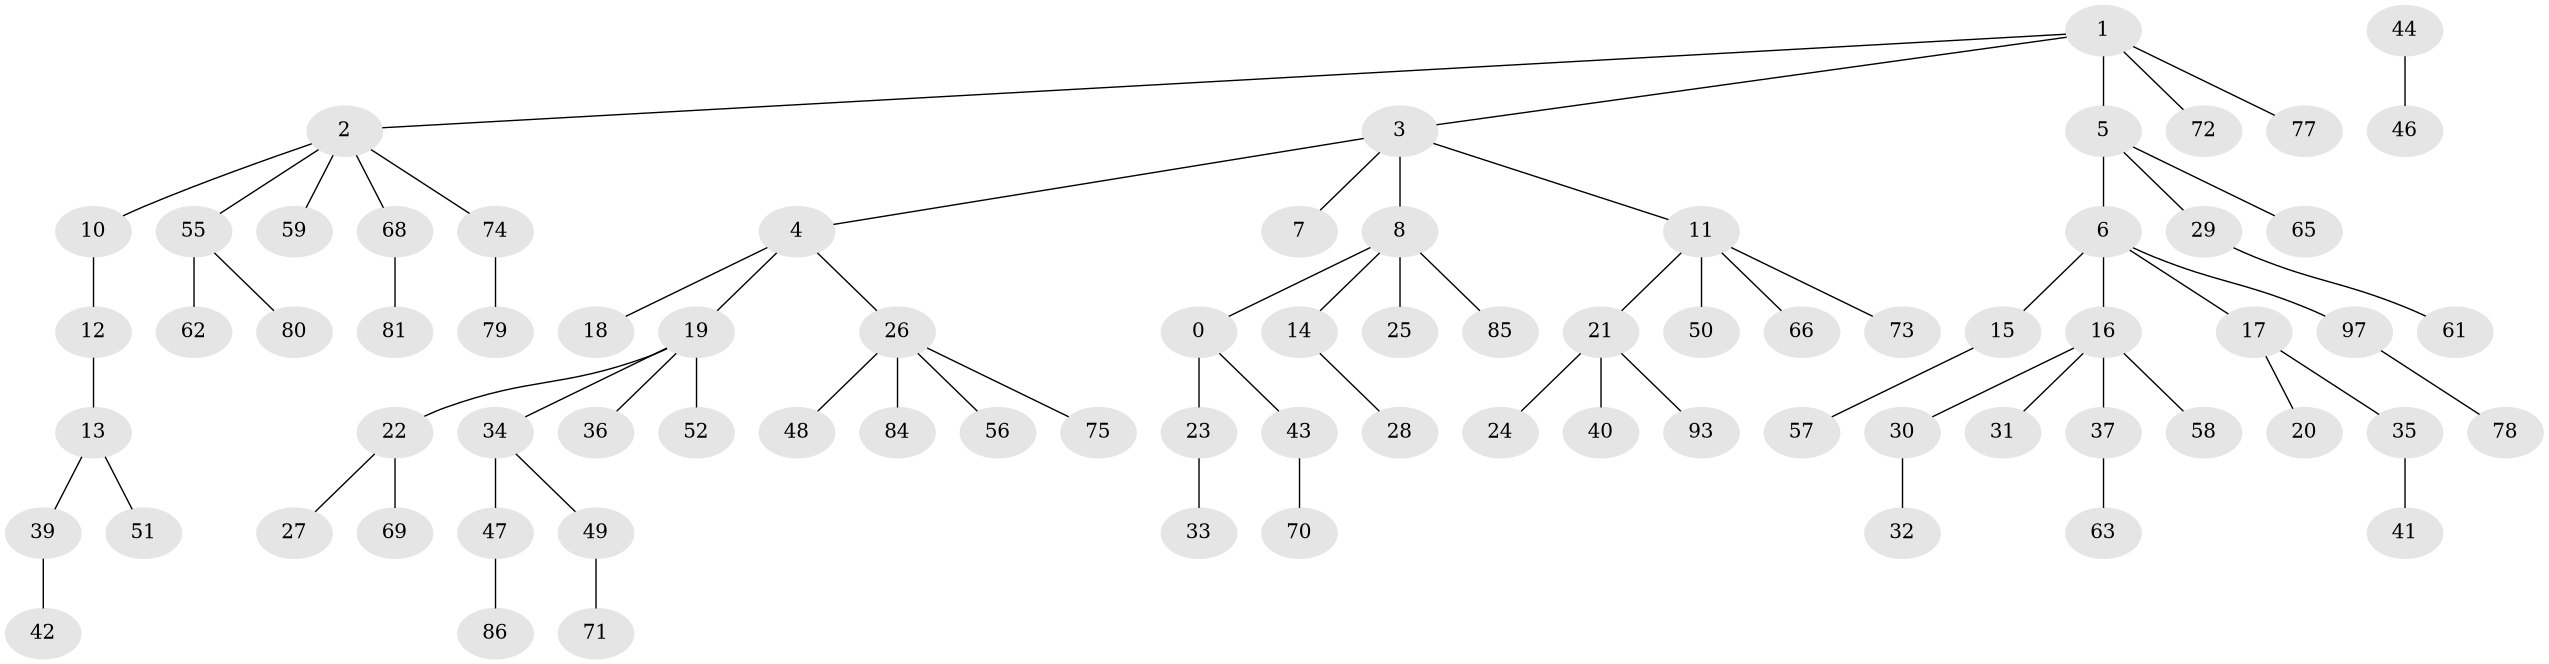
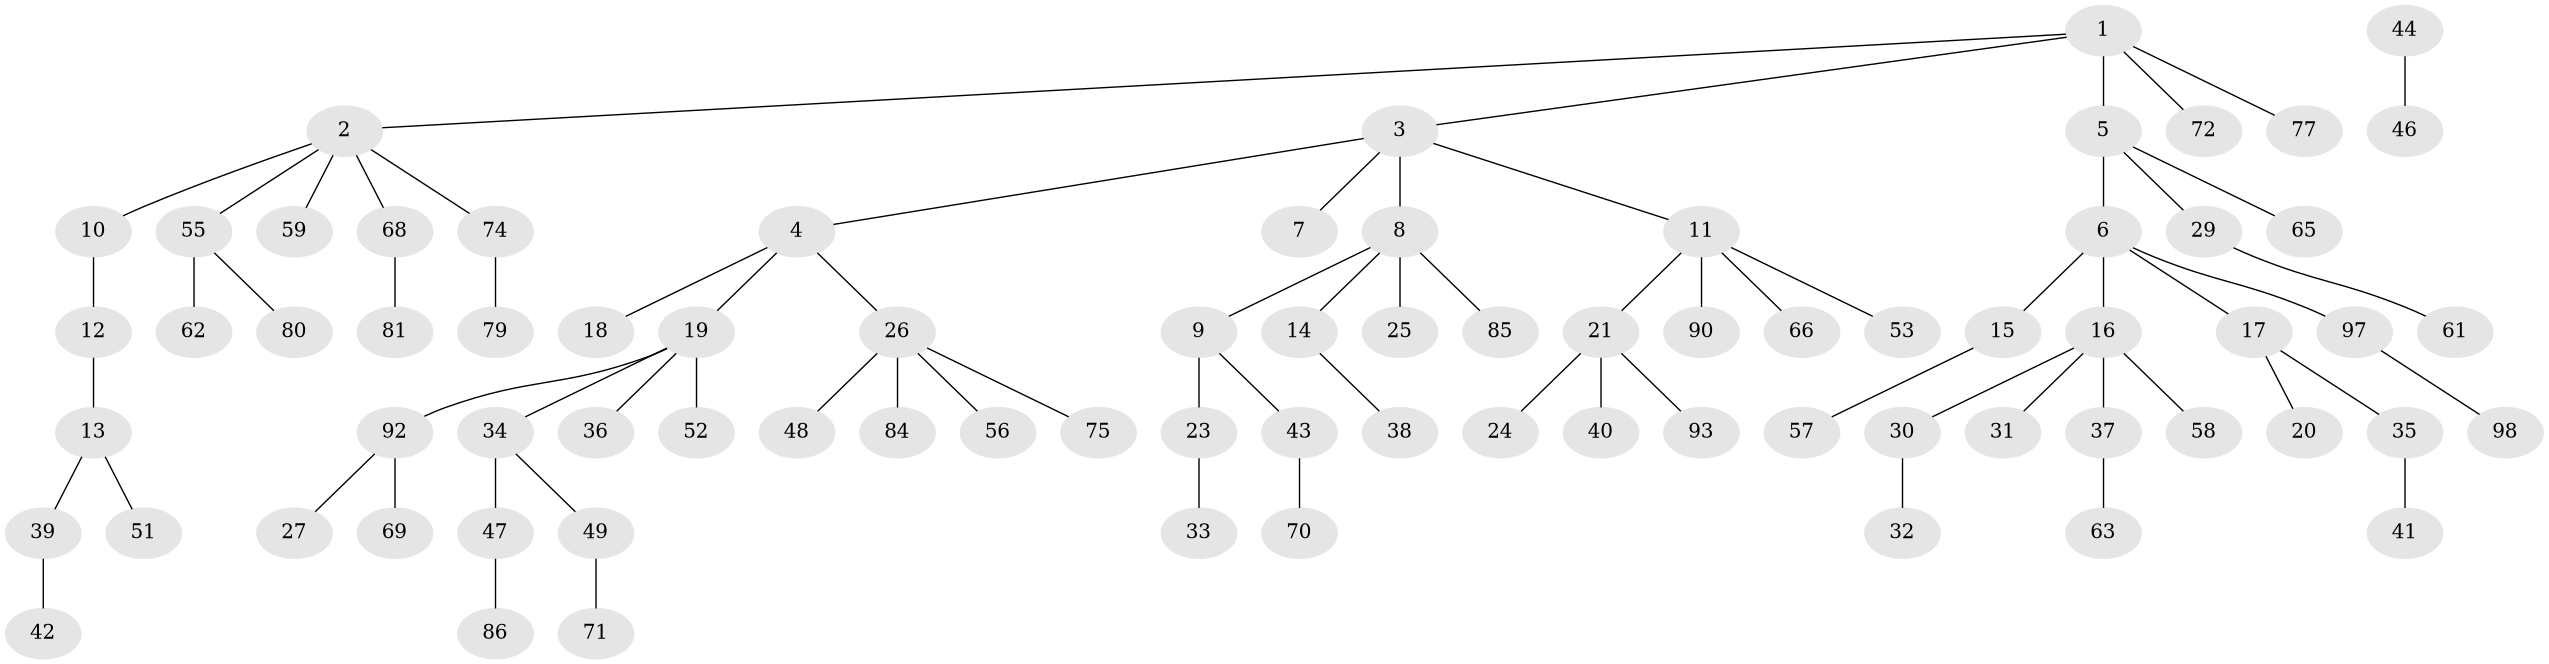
node "0": label "0" -> "9"
node "50": label "50" -> "90"
node "73": label "73" -> "53"
node "22": label "22" -> "92"
node "28": label "28" -> "38"
node "78": label "78" -> "98"
